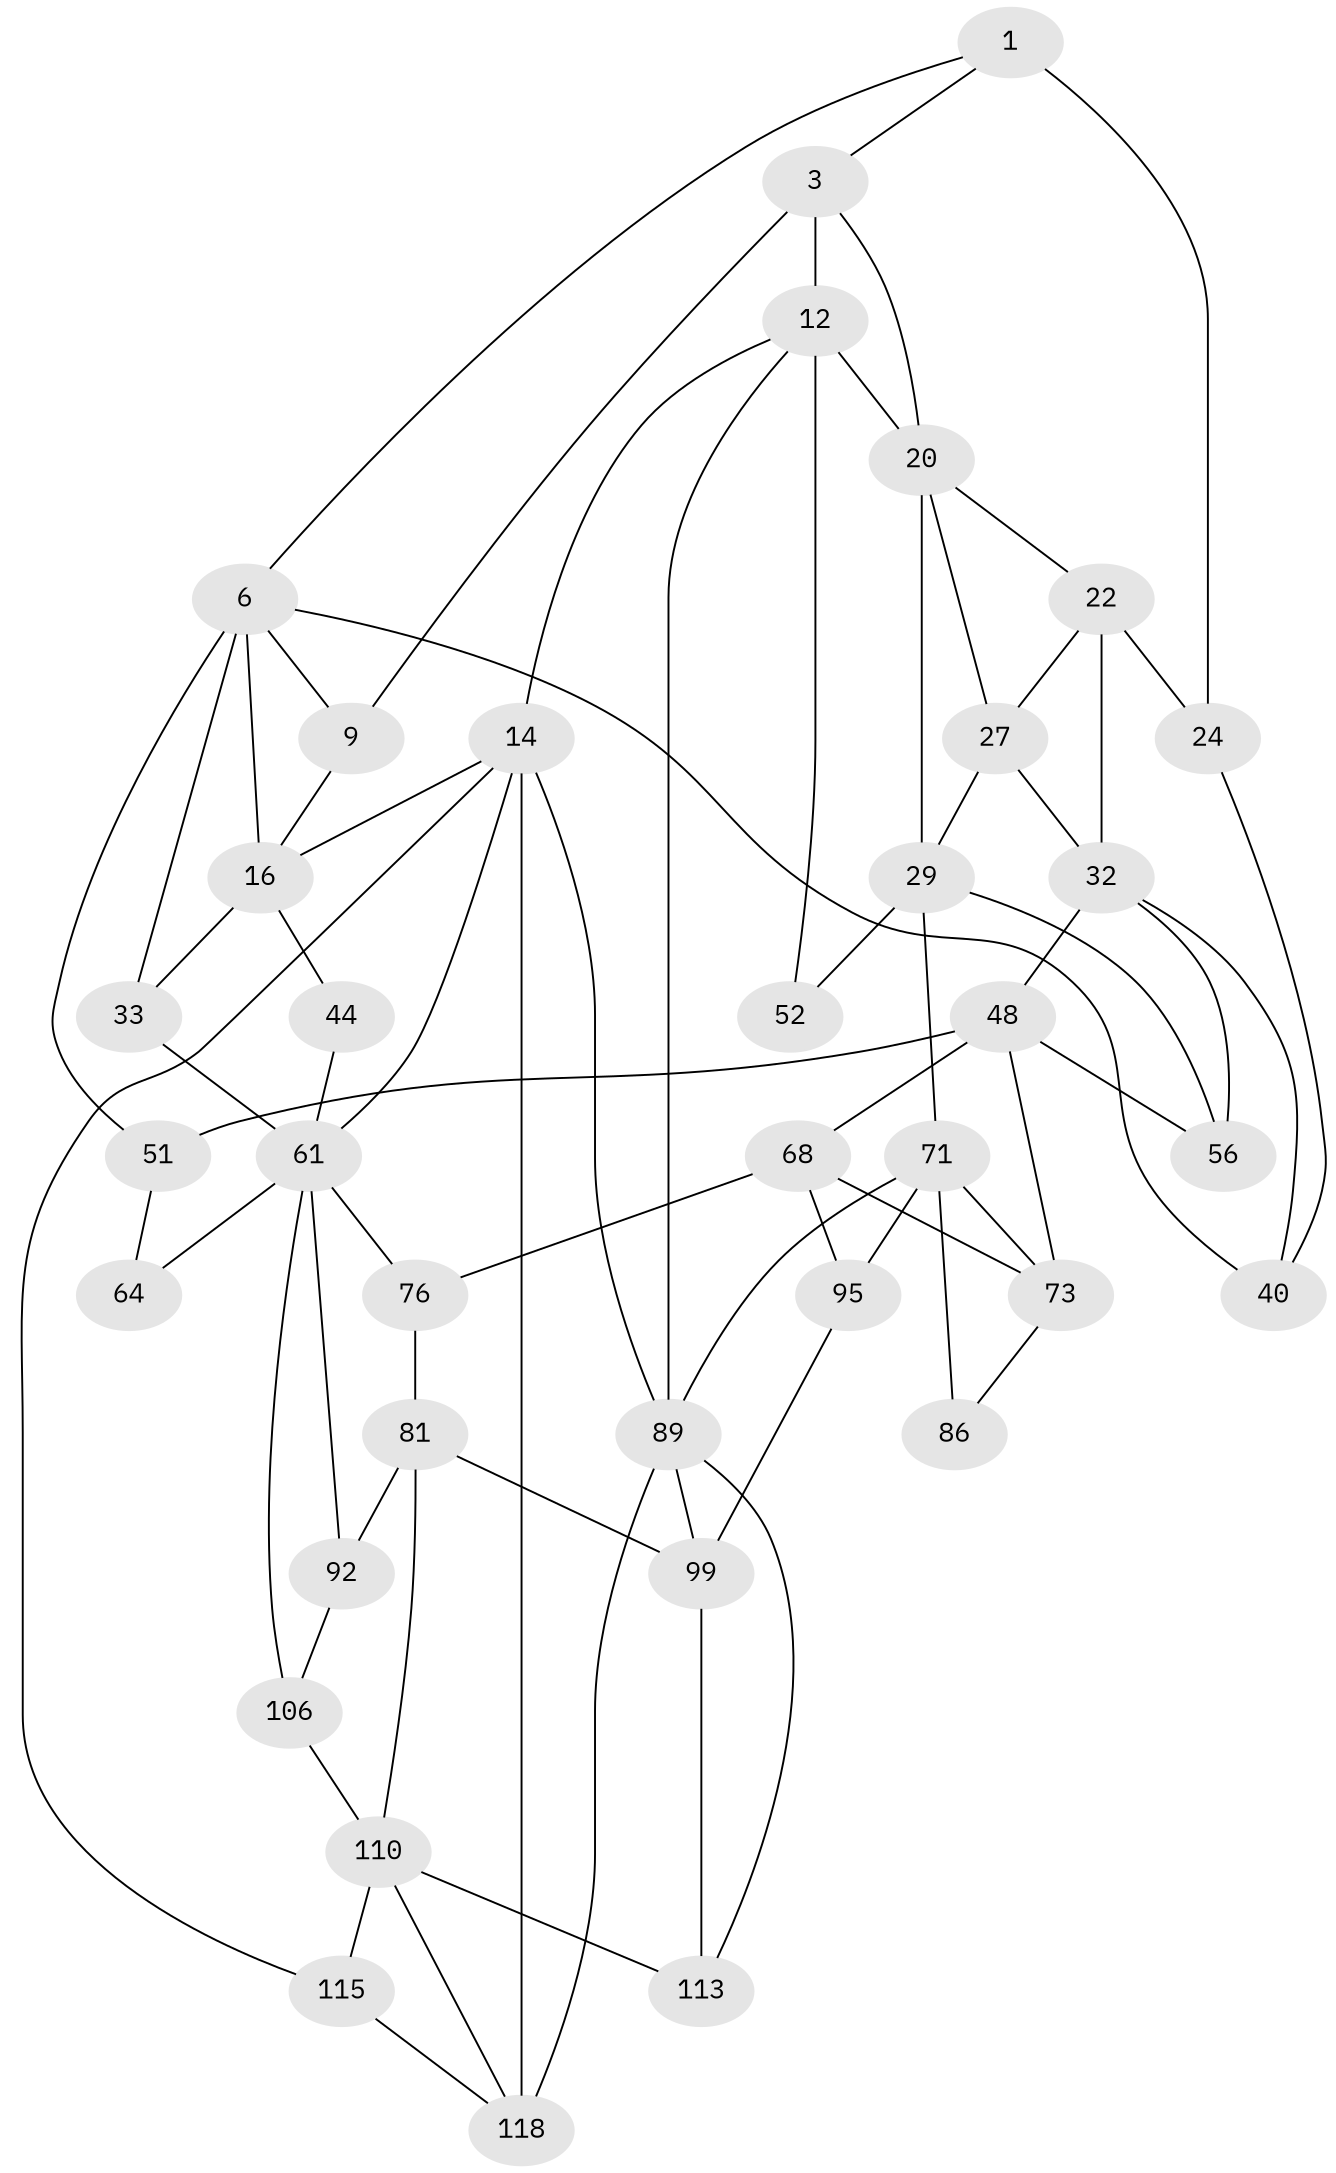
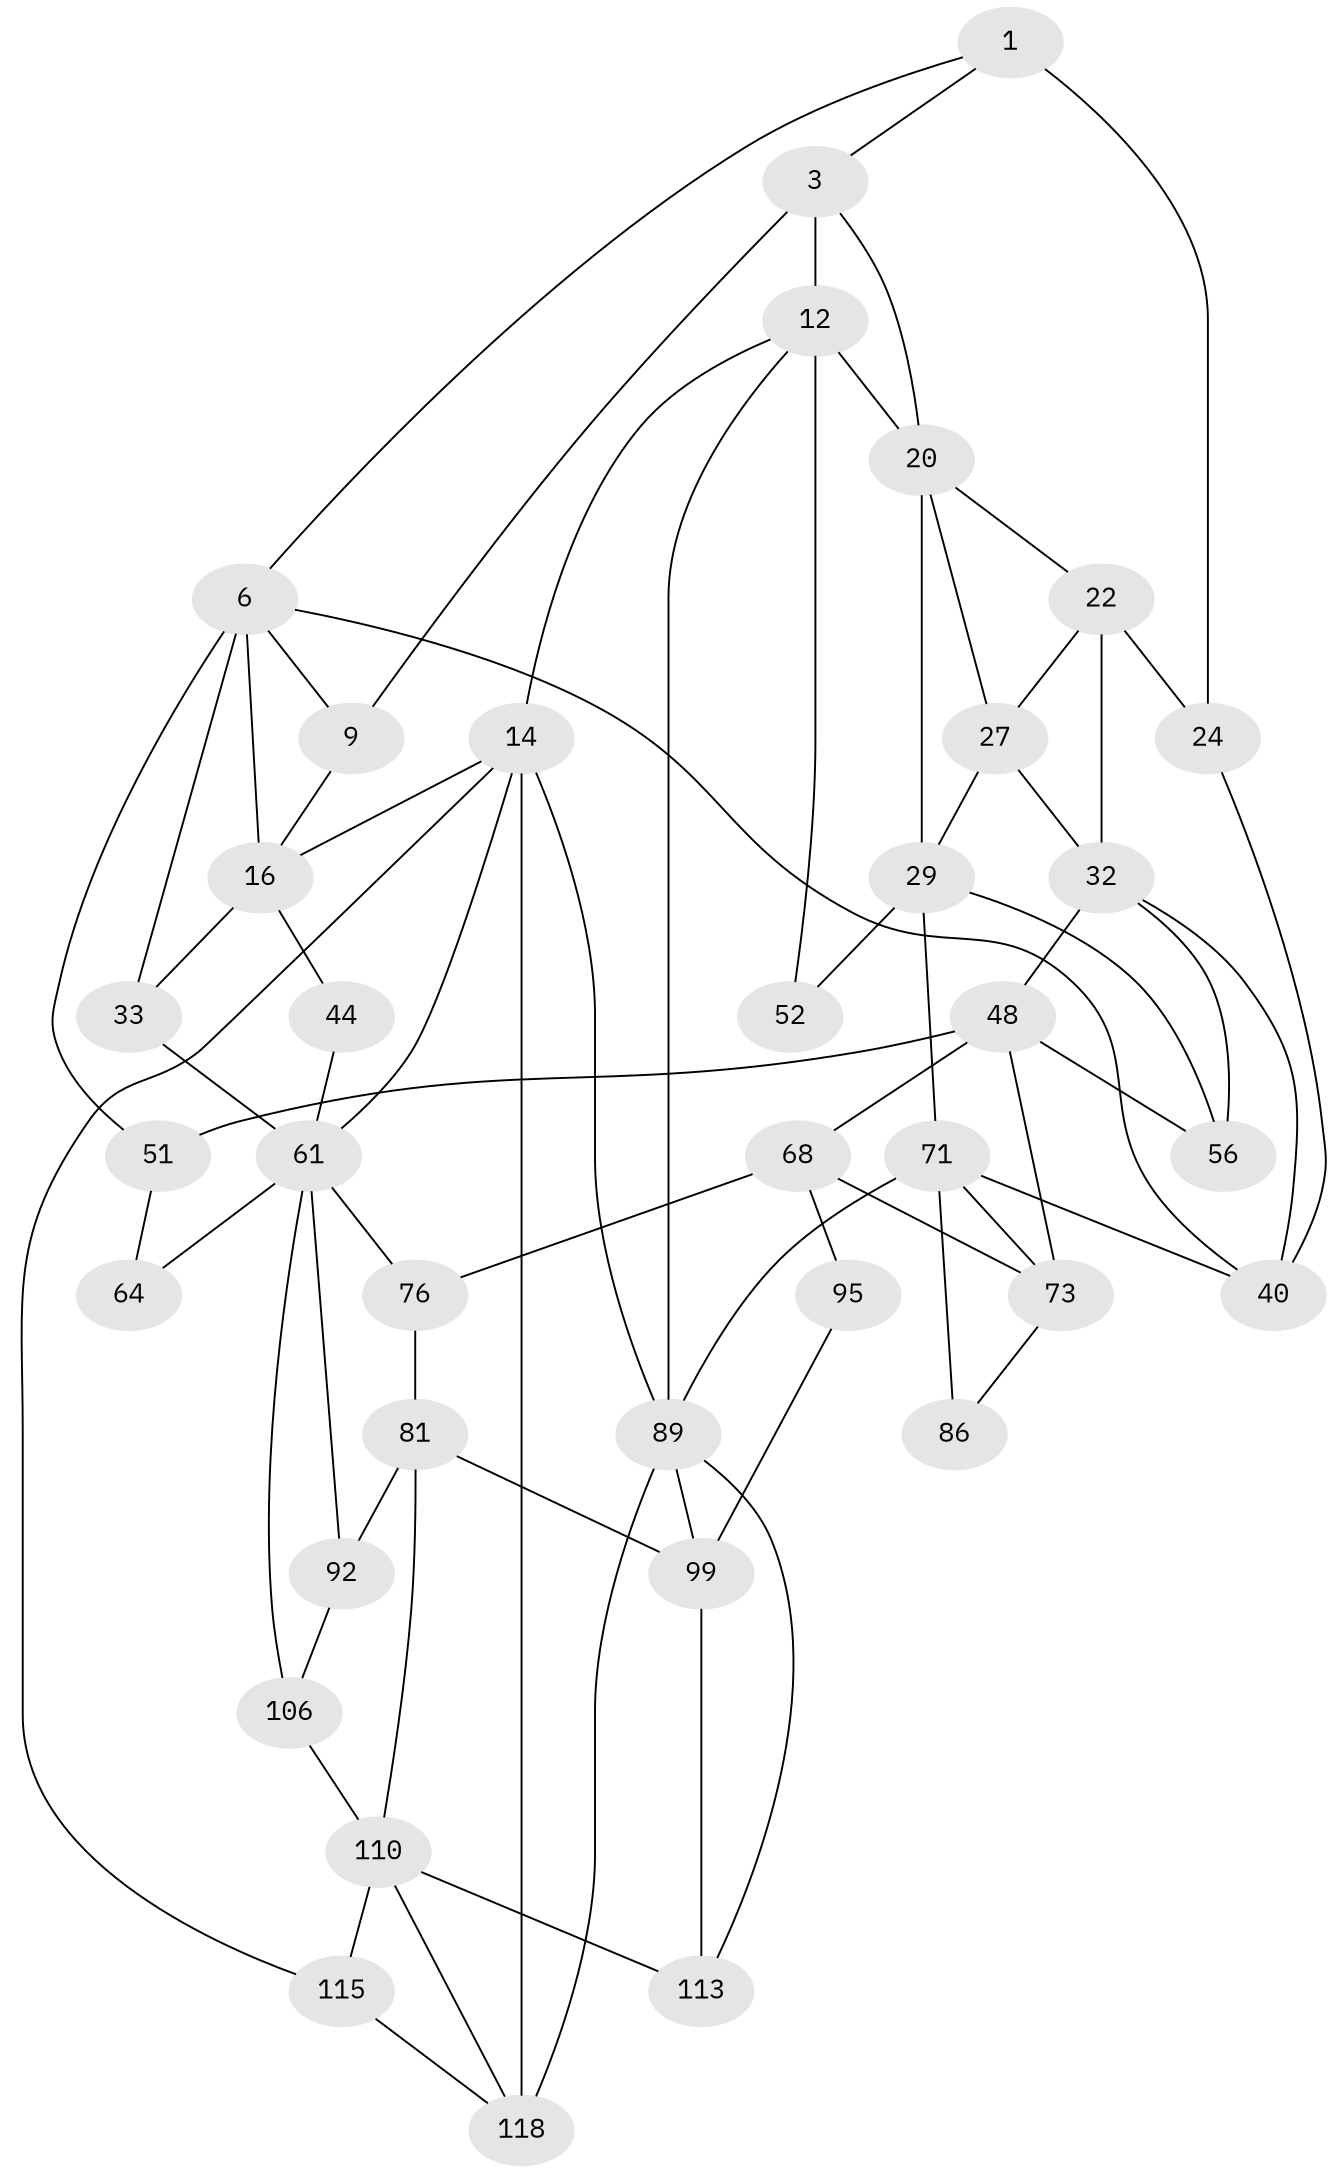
edge "71" -- "95": now "71" -- "40"
